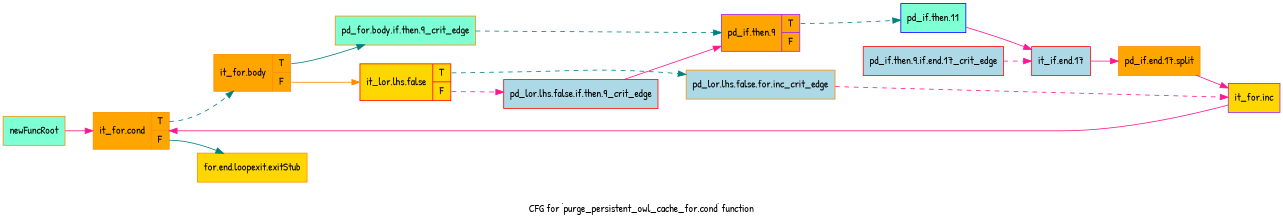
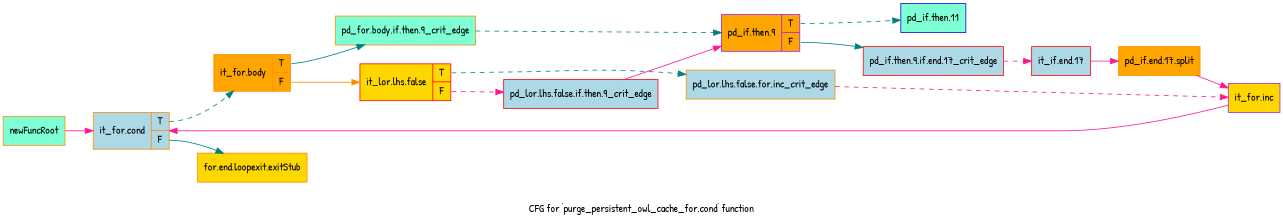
edge "pd_if.then.11" -> "it_if.end.17": removed
edge "pd_if.then.9" -> "pd_if.then.9.if.end.17_crit_edge": added
node "it_for.cond": fillcolor orange -> lightblue
